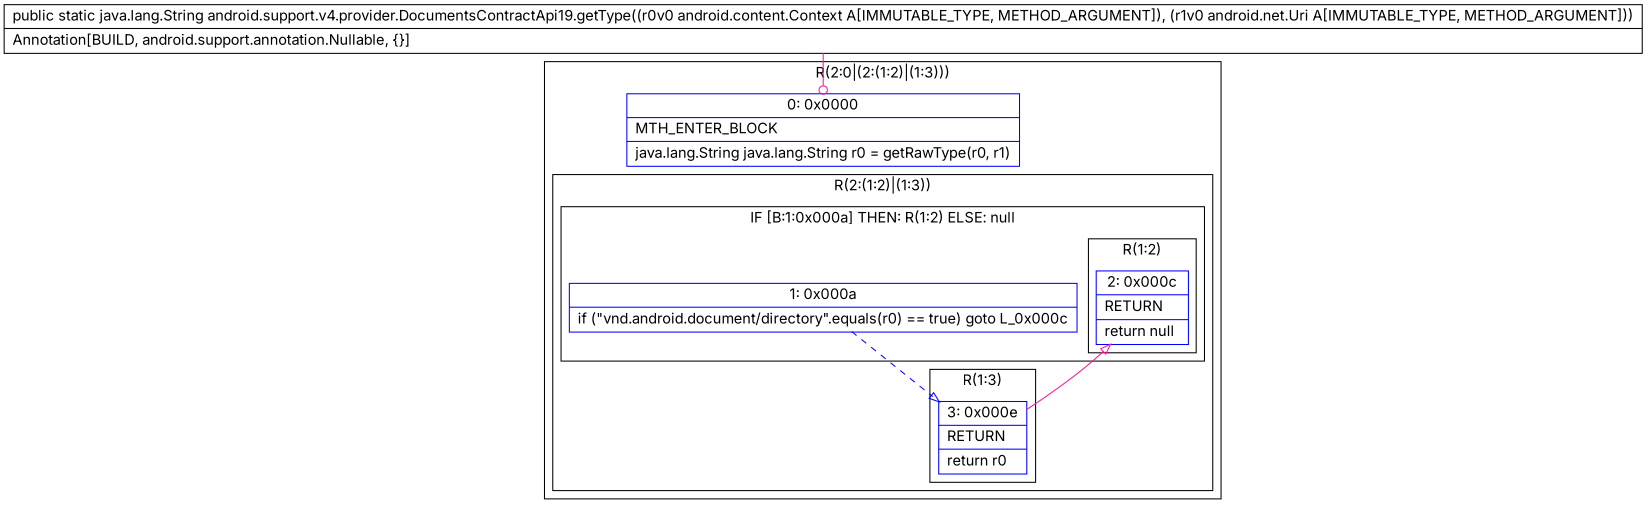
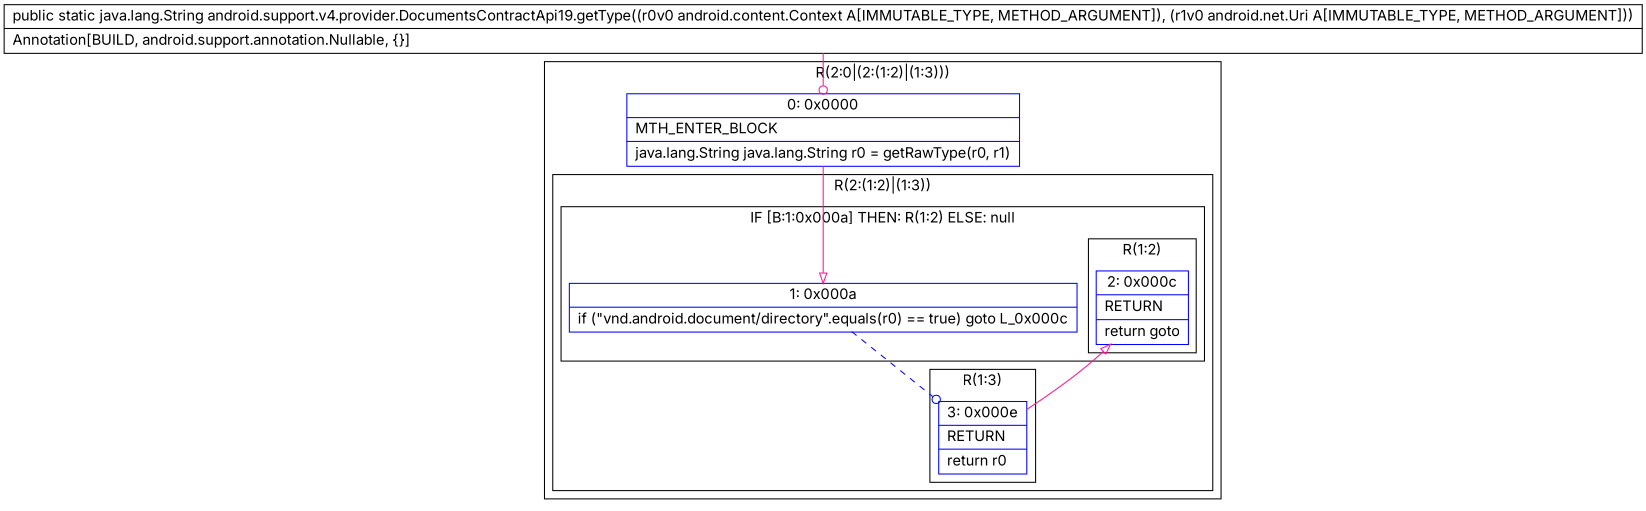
edge "0: 0x0000" -> "1: 0x000a": added
node "2: 0x000c": text "return null" -> "return goto"
edge "1: 0x000a" -> "3: 0x000e": arrowhead onormal -> odot
